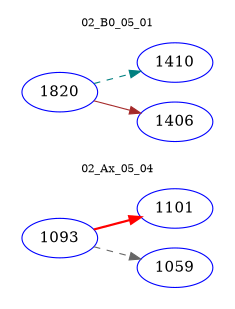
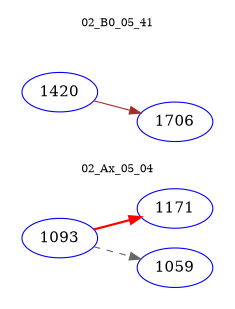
cluster "02_B0_05_01": label "02_B0_05_01" -> "02_B0_05_41"
node "1410": removed
node "1820": label "1820" -> "1420"
node "1406": label "1406" -> "1706"
node "1101": label "1101" -> "1171"
